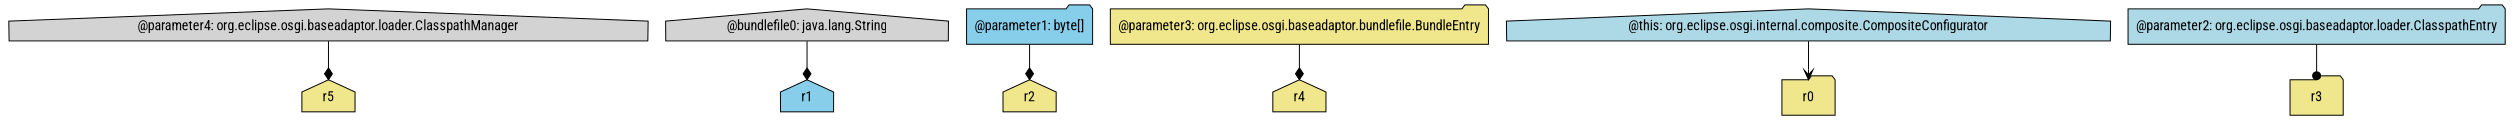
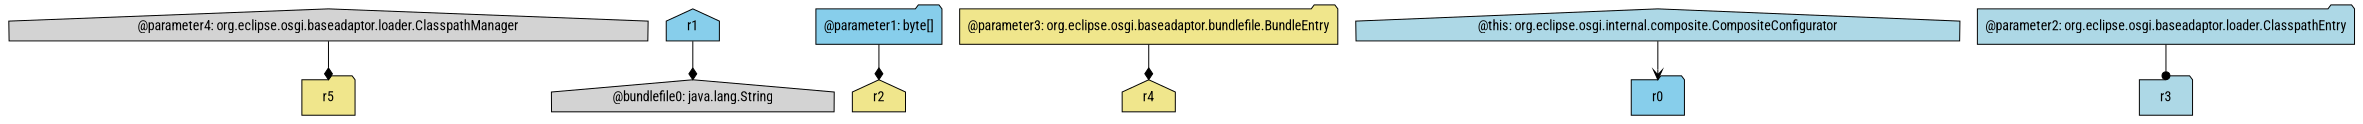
edge "@bundlefile0: java.lang.String" -> "r1": reversed
node "r5": shape house -> folder
node "r0": fillcolor khaki -> skyblue
node "r3": fillcolor khaki -> lightblue
